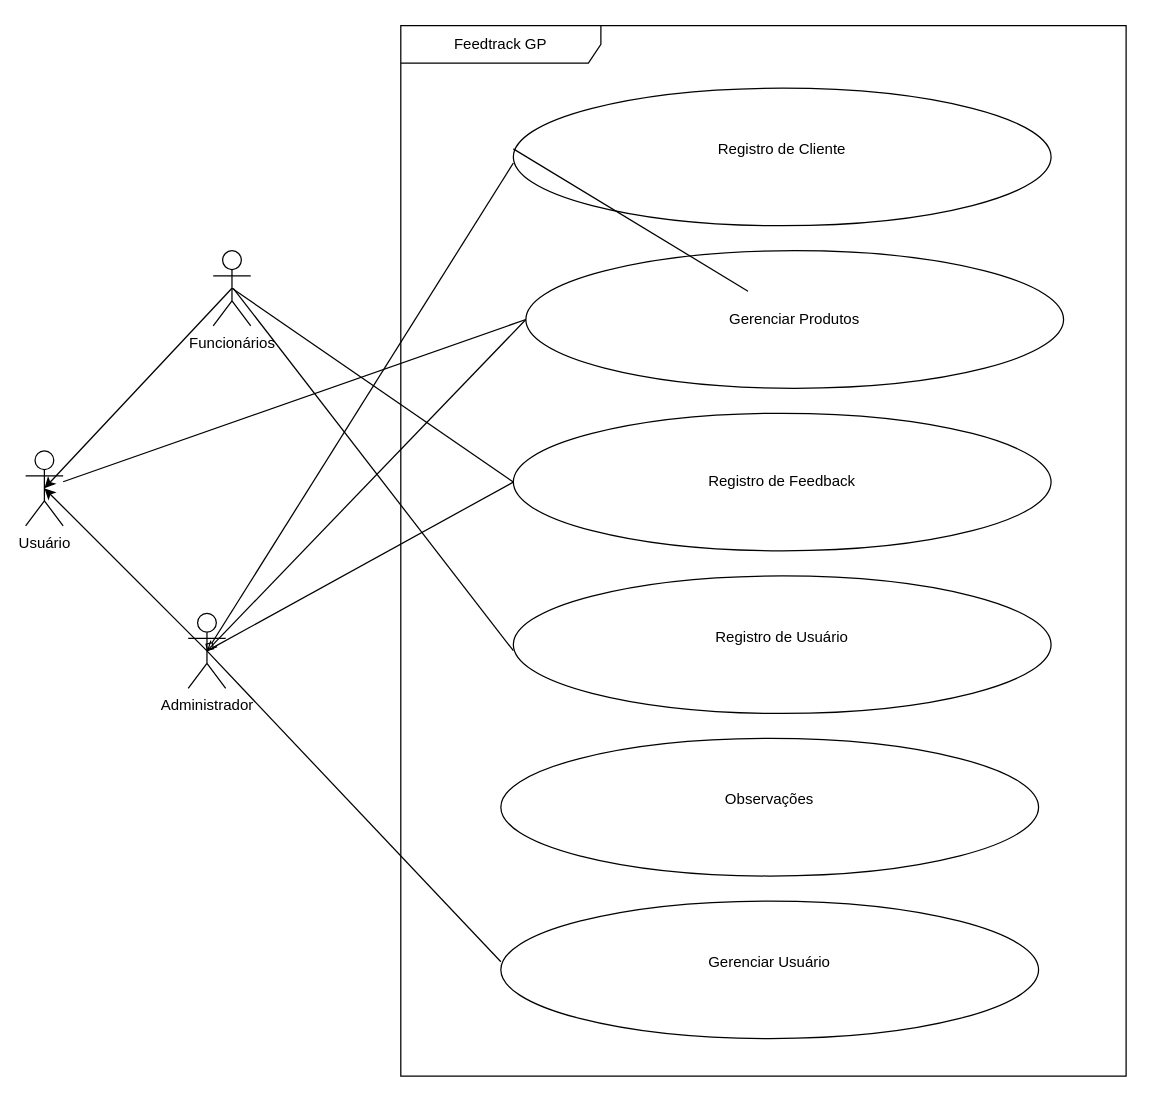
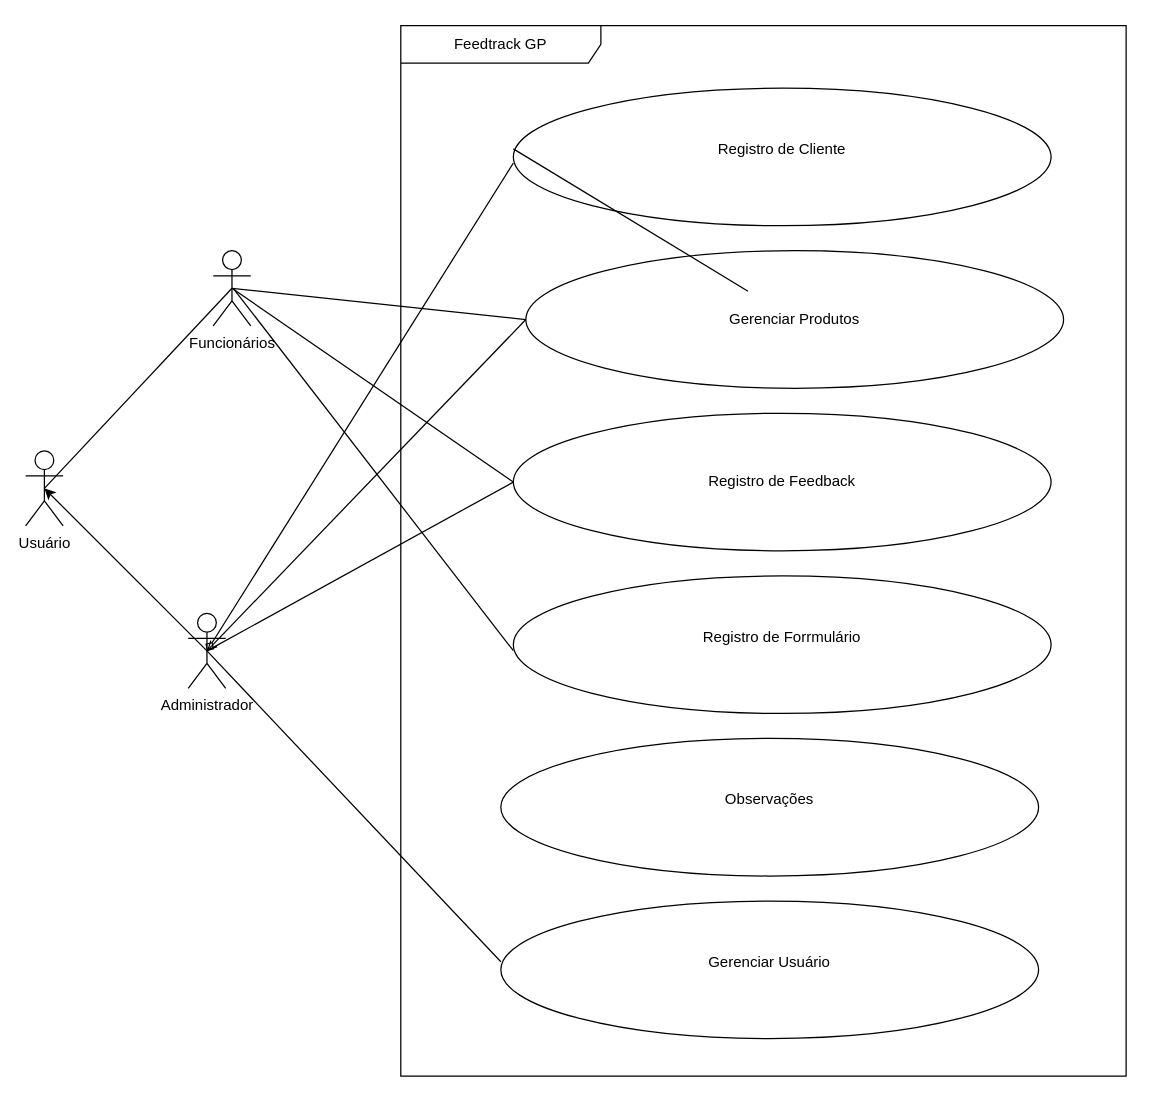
edge "Gerenciar Produtos" -- "Usuário": now "Gerenciar Produtos" -- "Funcionários"
edge "Funcionários" -> "Usuário": arrowhead classic -> none
node "Registro de Usuário": label "Registro de Usuário" -> "Registro de Forrmulário"
